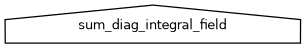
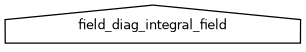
node "sum_diag_integral_field": label "sum_diag_integral_field" -> "field_diag_integral_field"
